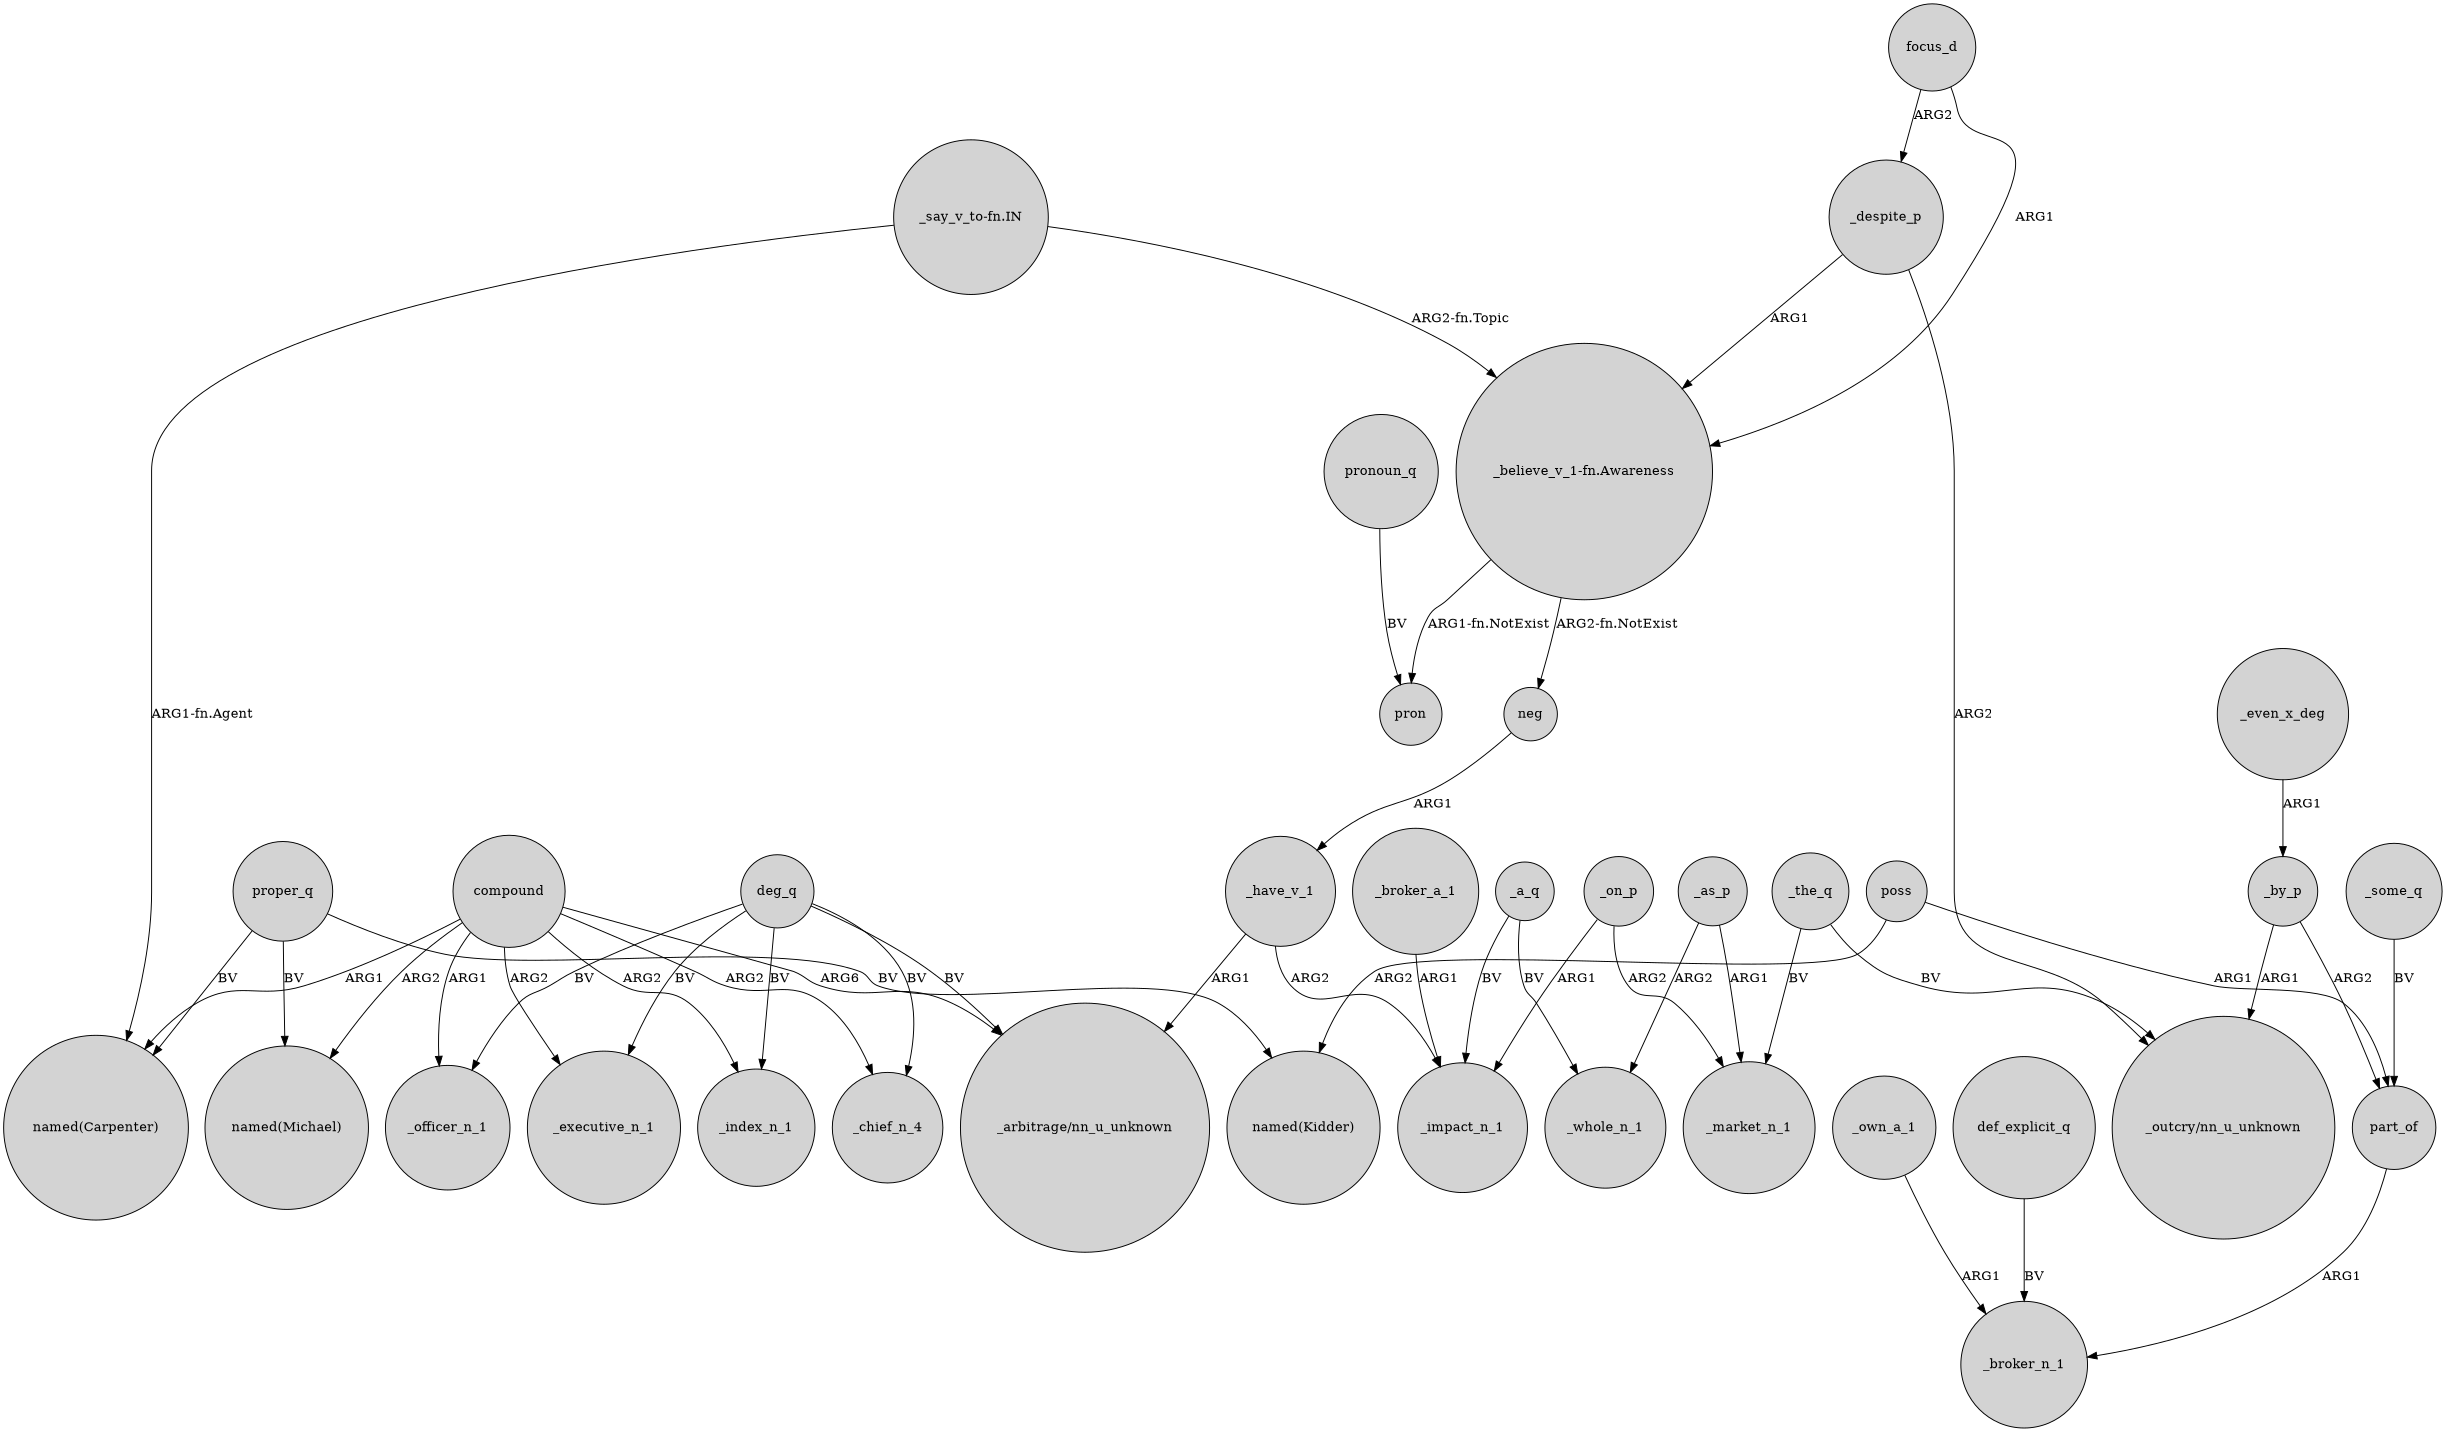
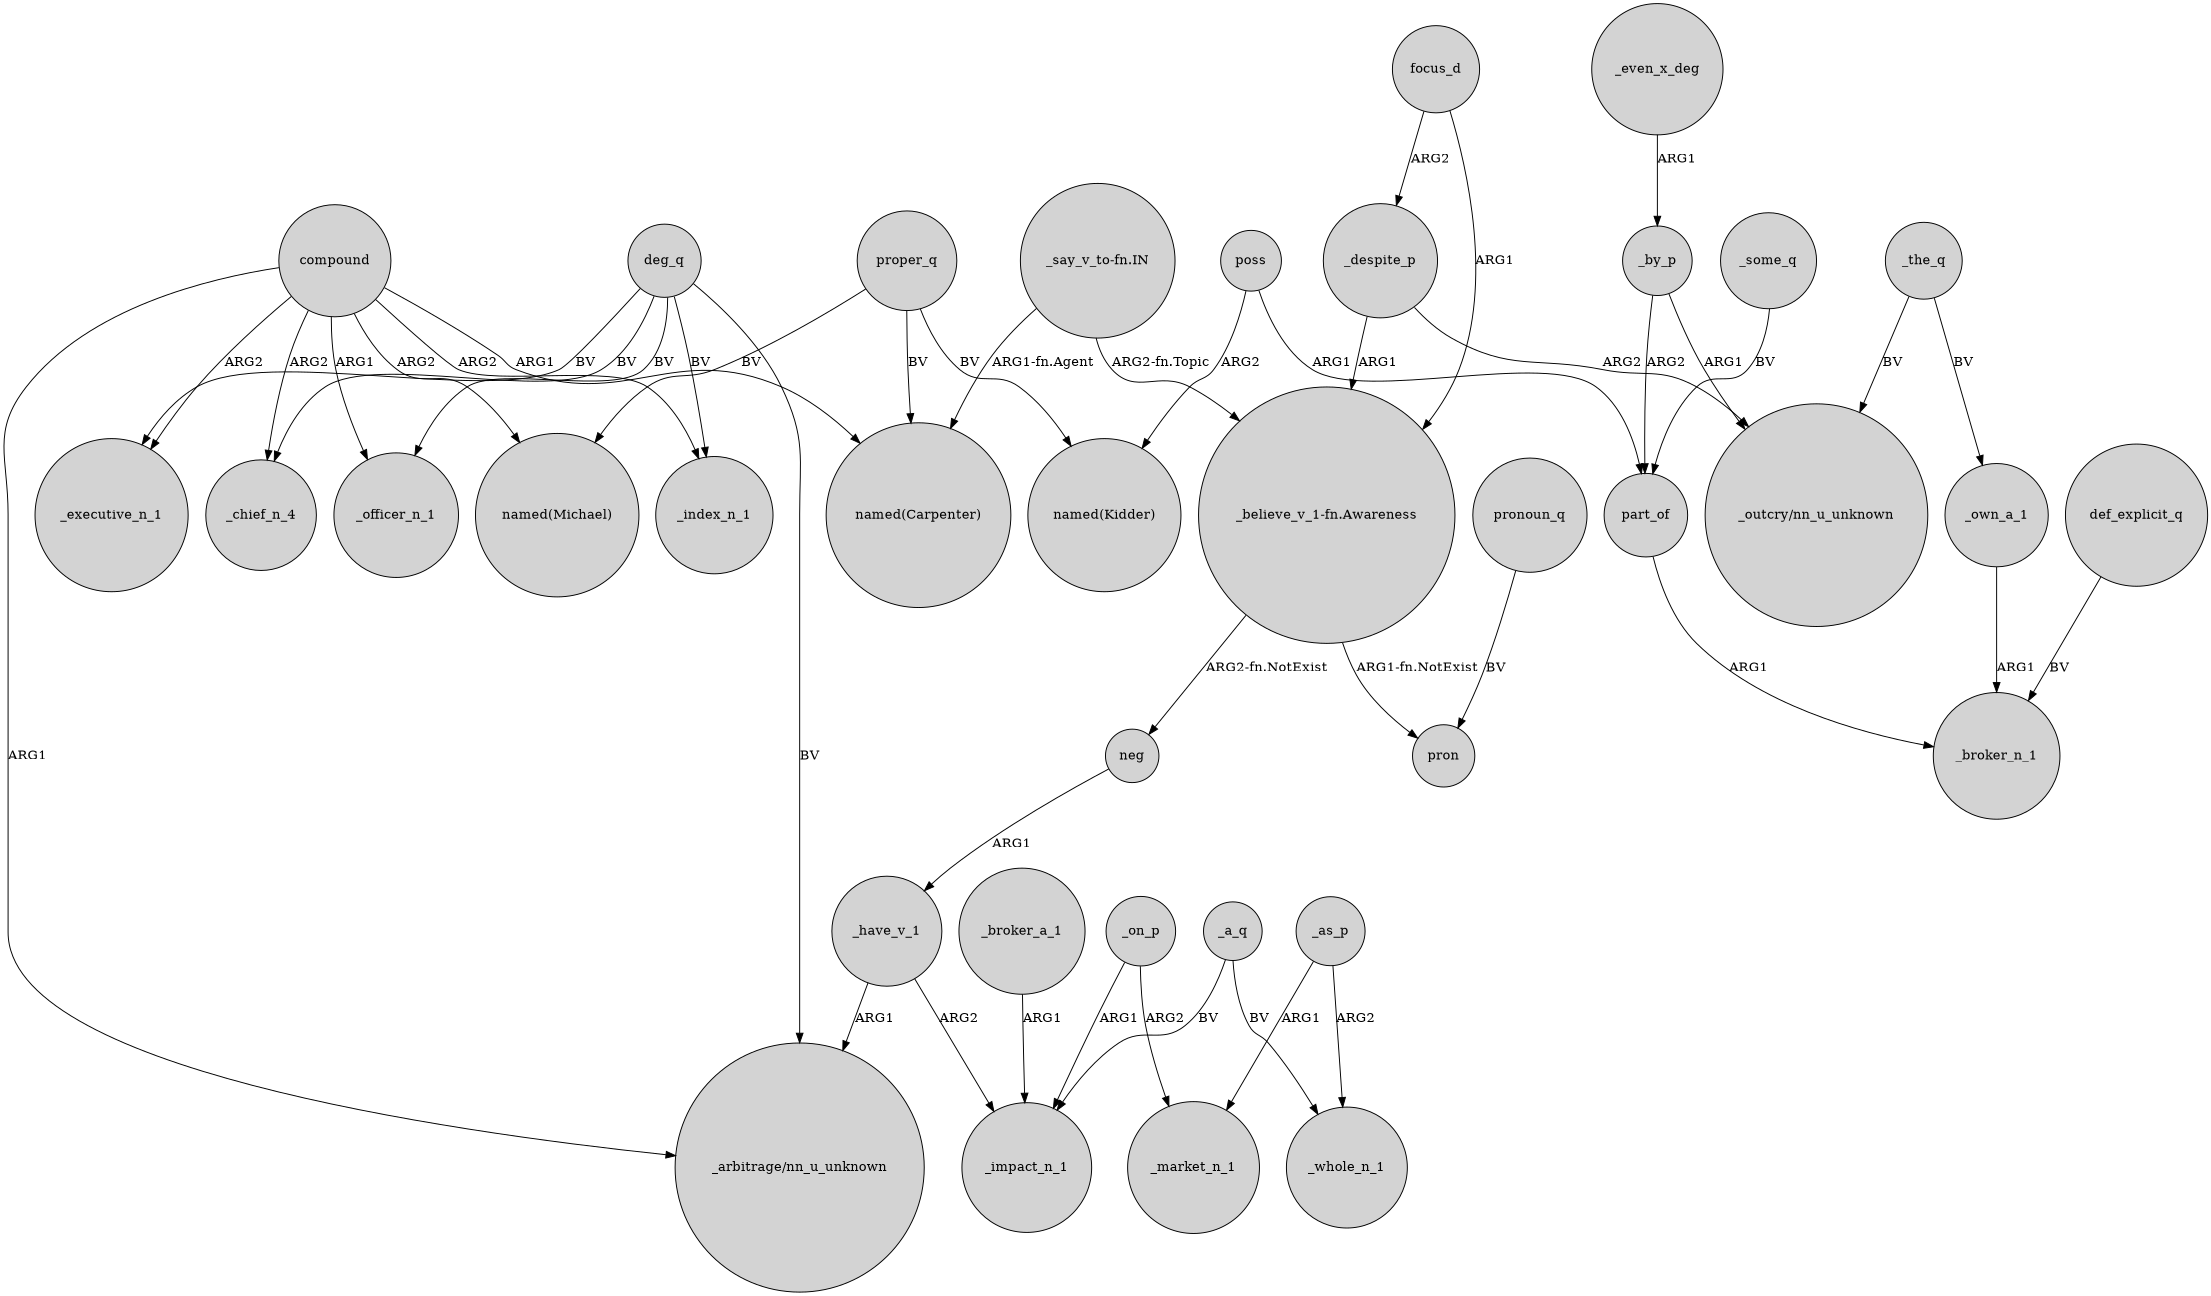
edge "compound" -> "_arbitrage/nn_u_unknown": label "ARG6" -> "ARG1"
edge "_the_q" -> "_market_n_1": now "_the_q" -> "_own_a_1"
